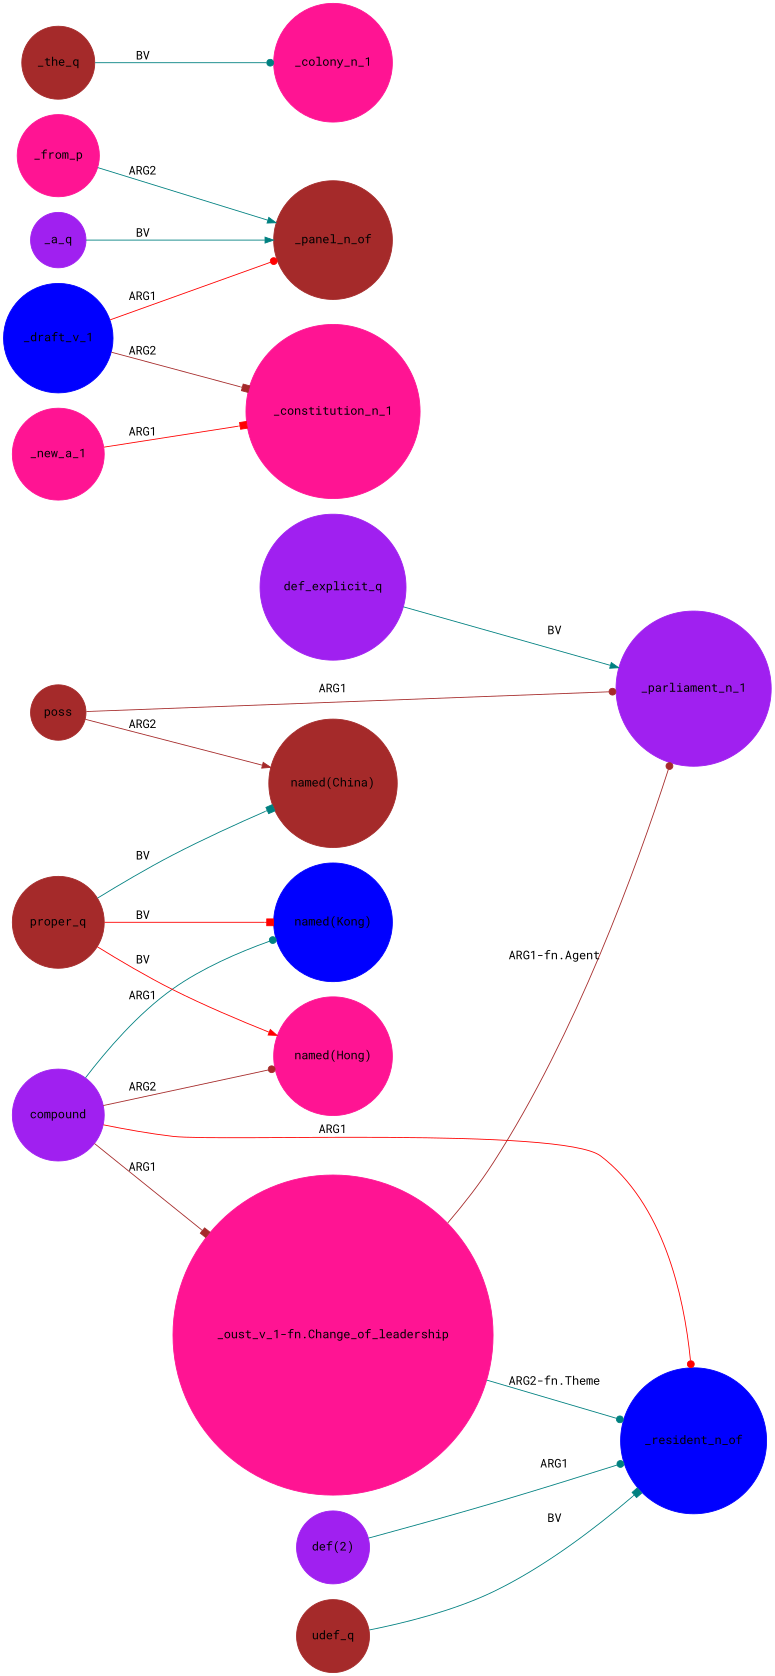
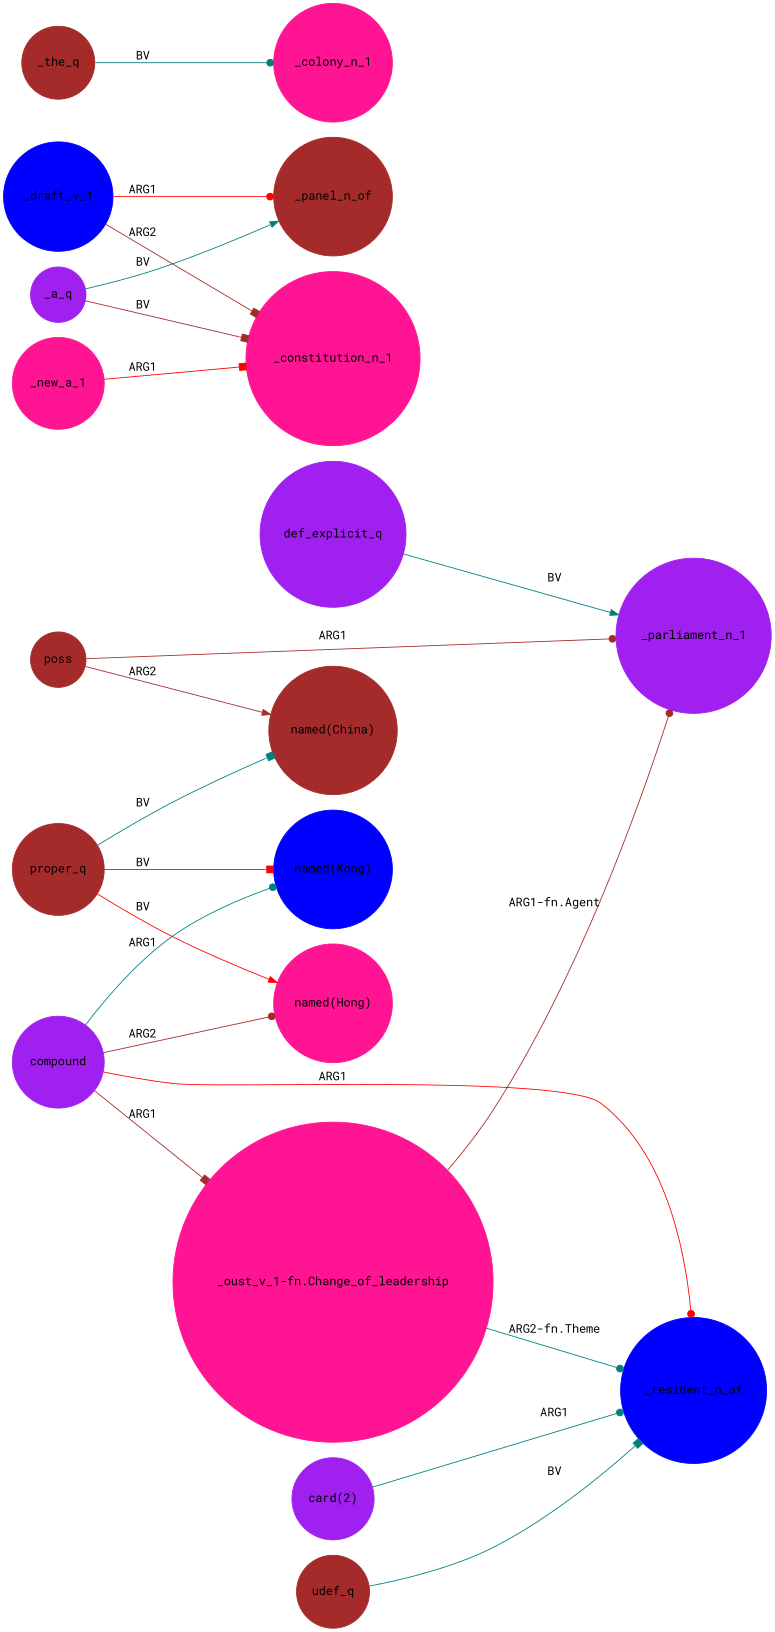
node "_from_p": removed
edge "_a_q" -> "_constitution_n_1": added, label "BV"
node "def(2)": label "def(2)" -> "card(2)"
